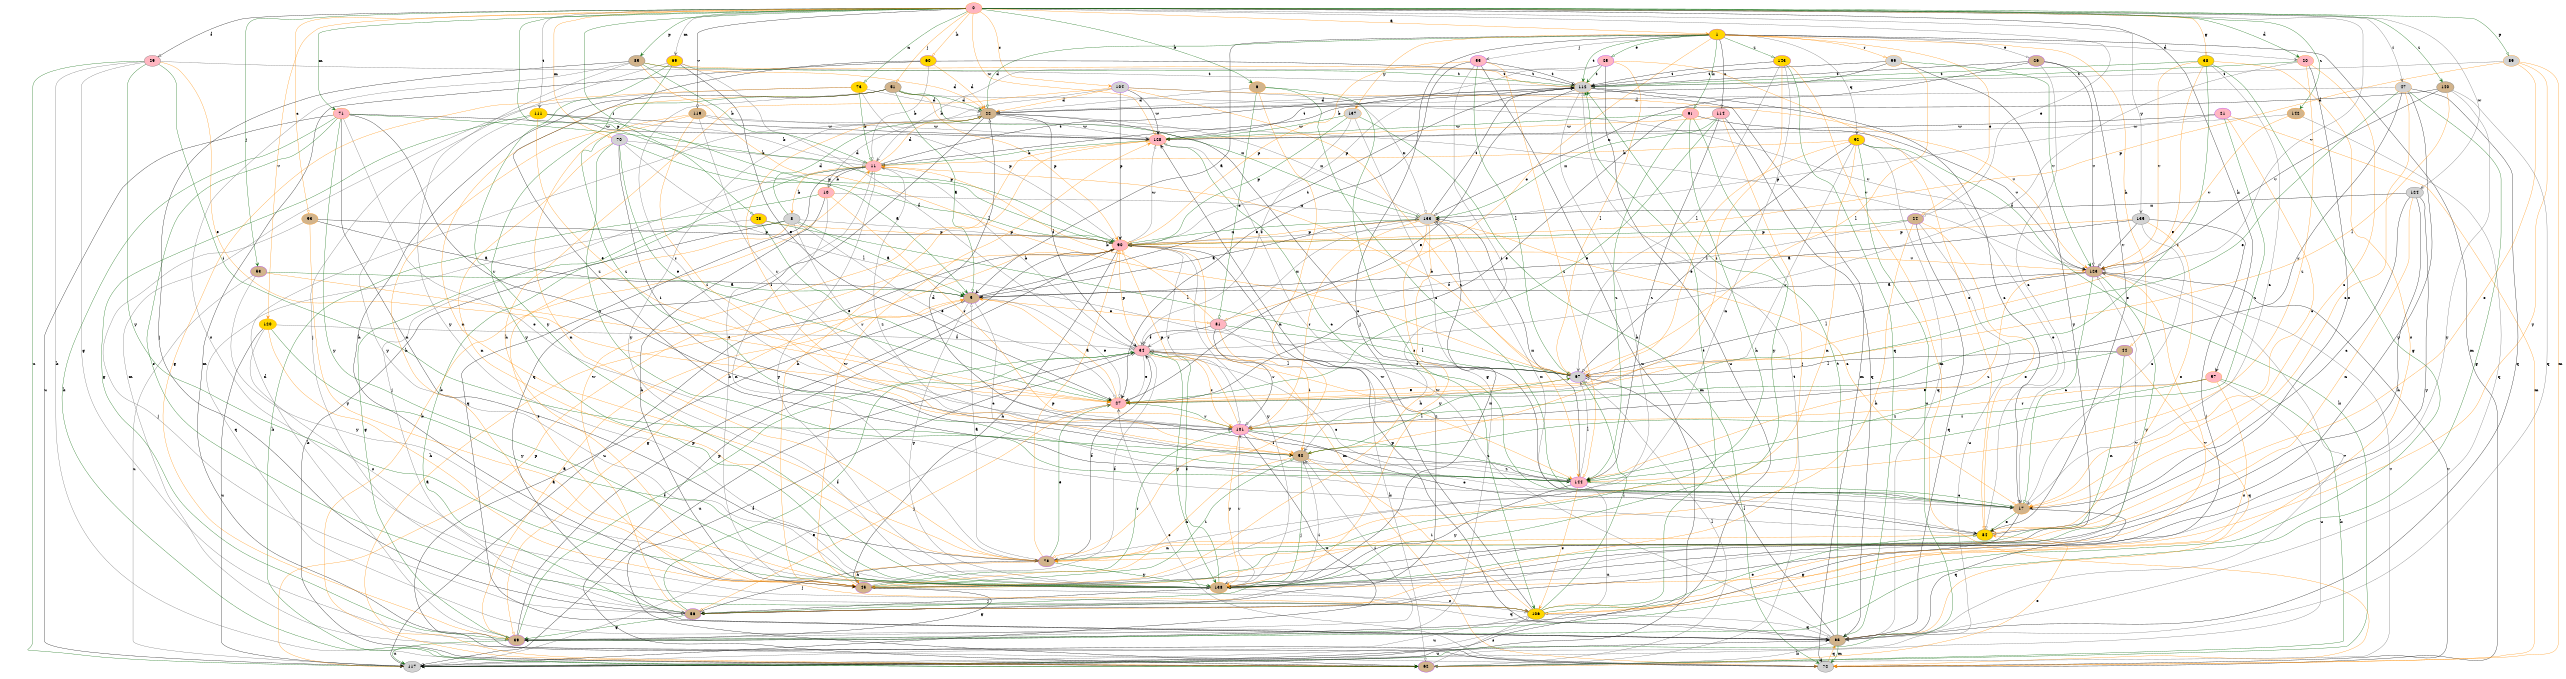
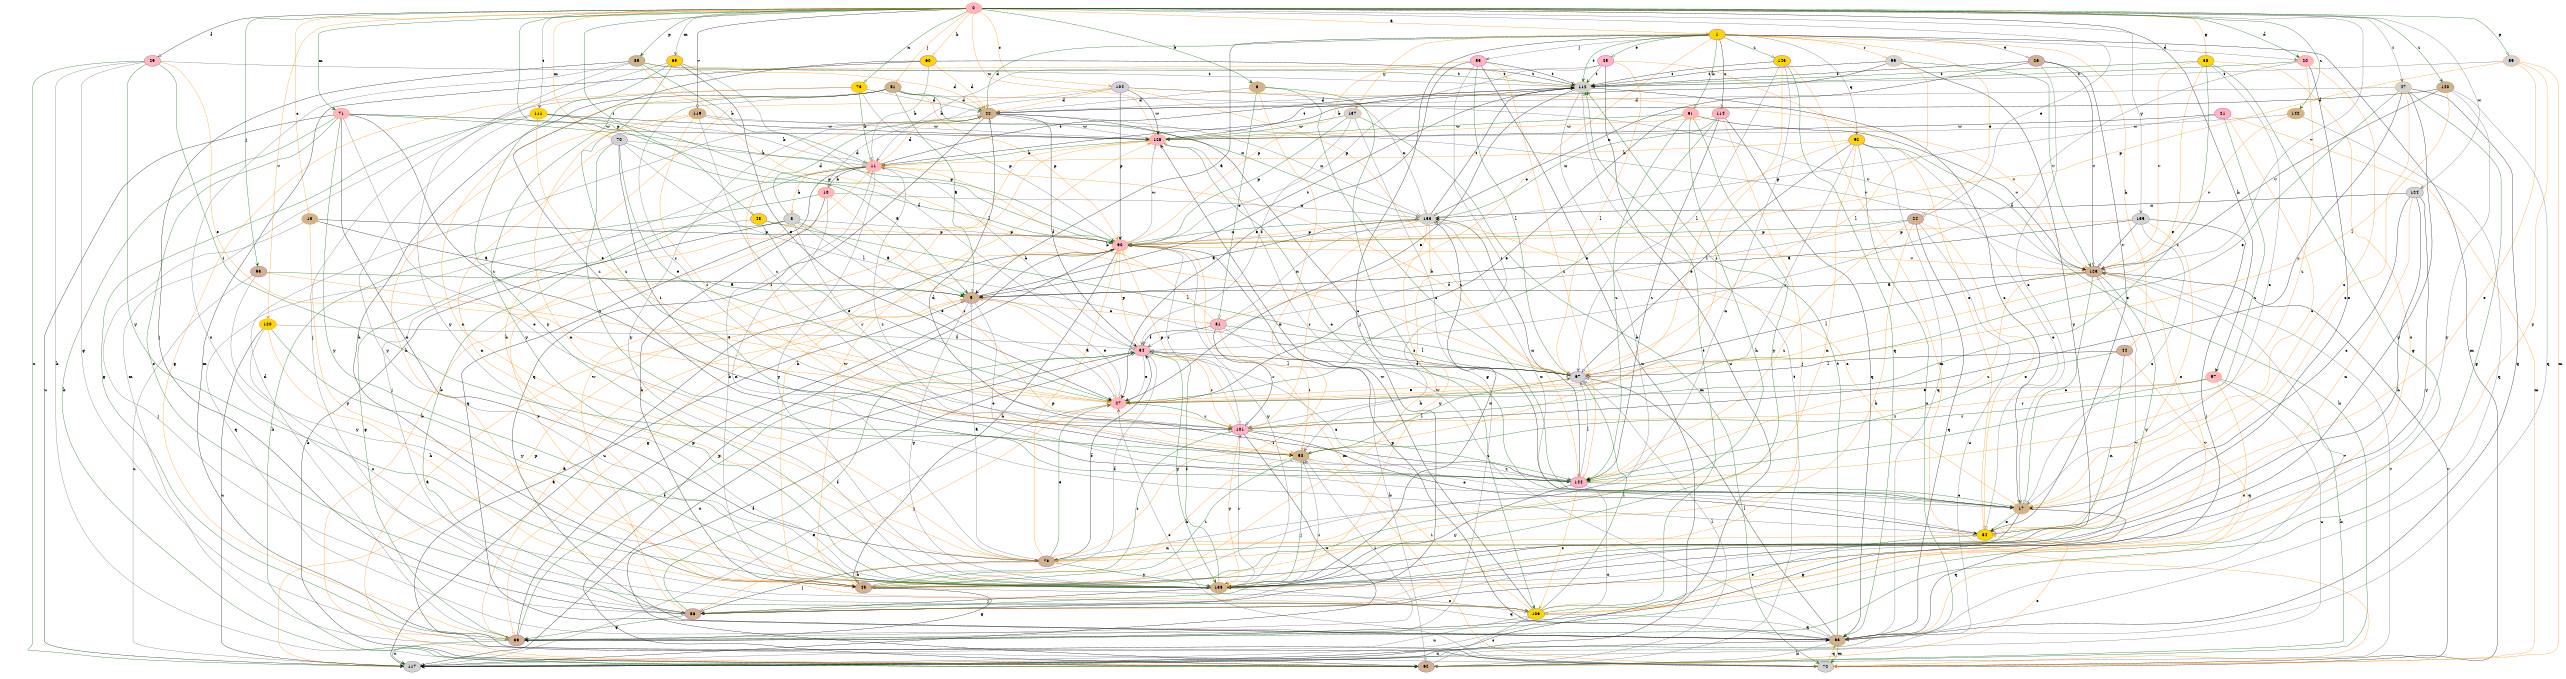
node "93": label "93" -> "13"
edge "112" -> "72": removed, label "m"
edge "34" -> "144": now "24" -> "144"
